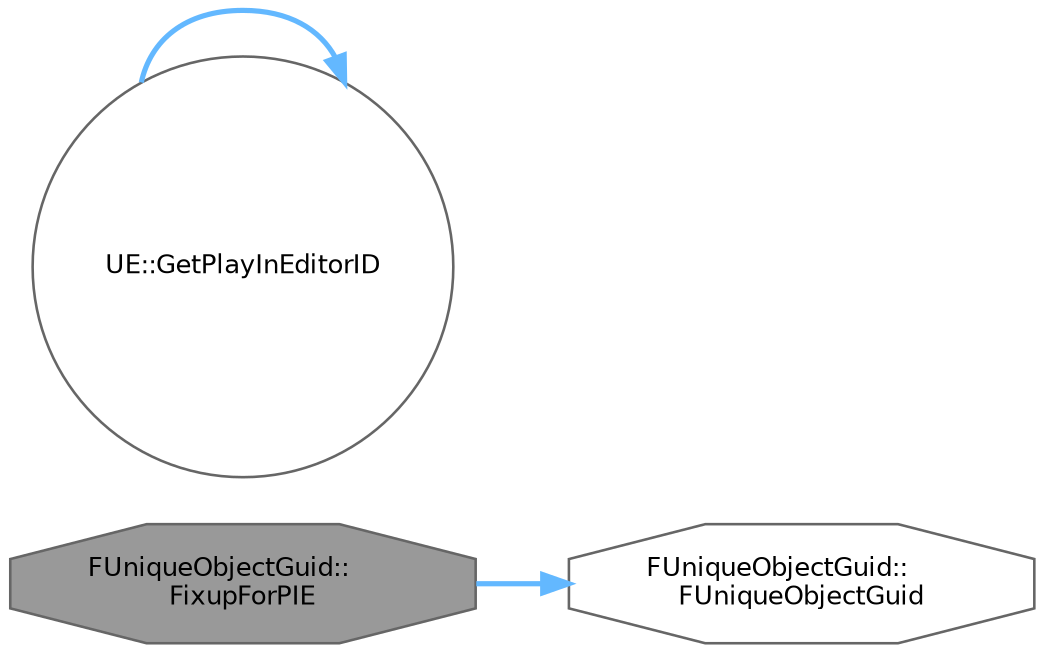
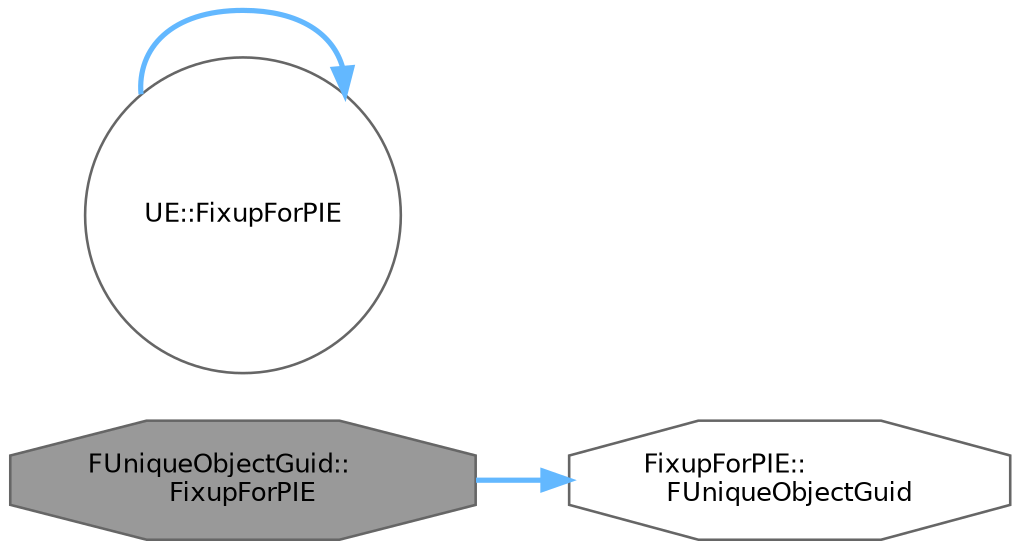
node "UE::GetPlayInEditorID": label "UE::GetPlayInEditorID" -> "UE::FixupForPIE"
node "FUniqueObjectGuid:: FUniqueObjectGuid": label "FUniqueObjectGuid:: FUniqueObjectGuid" -> "FixupForPIE:: FUniqueObjectGuid"
